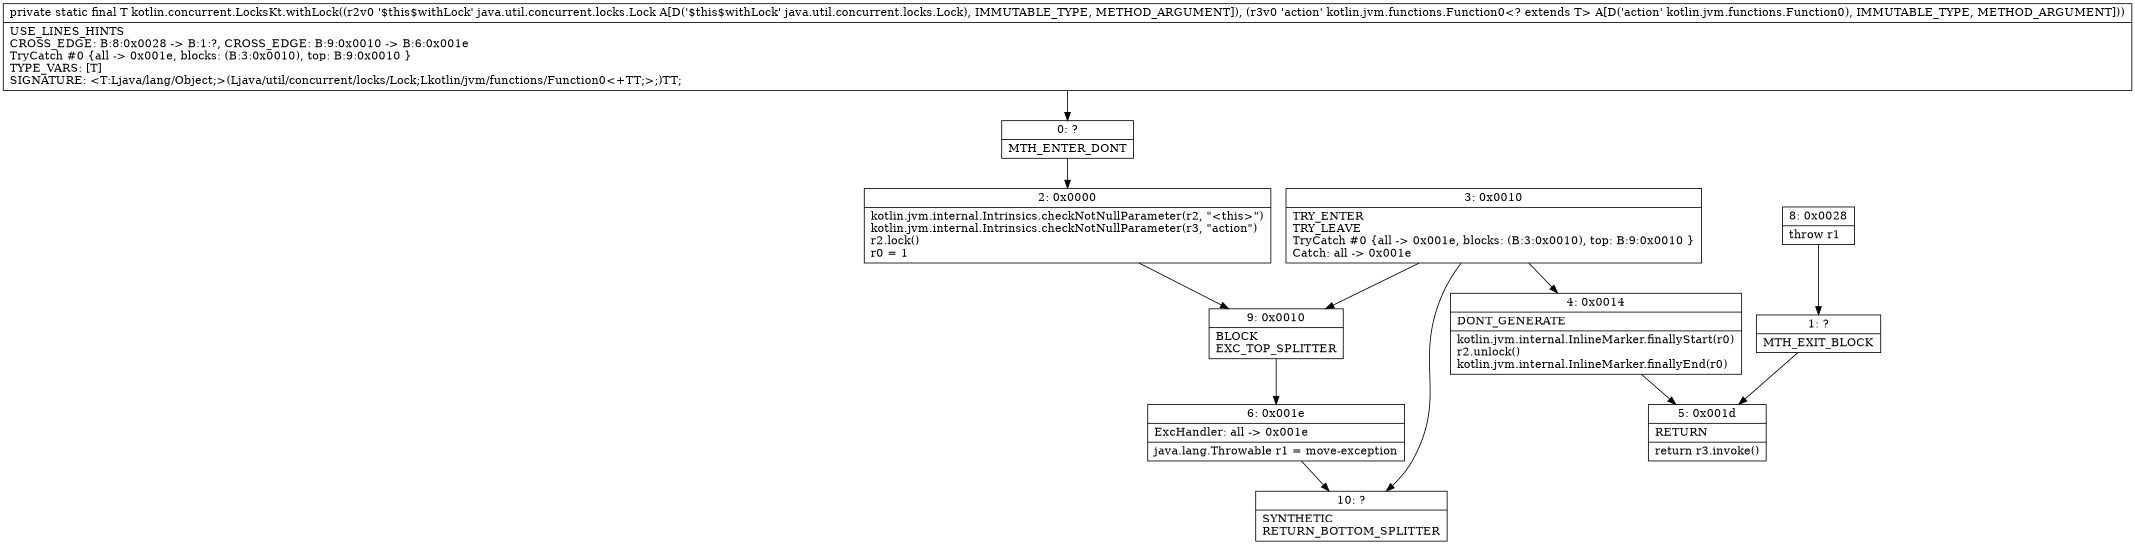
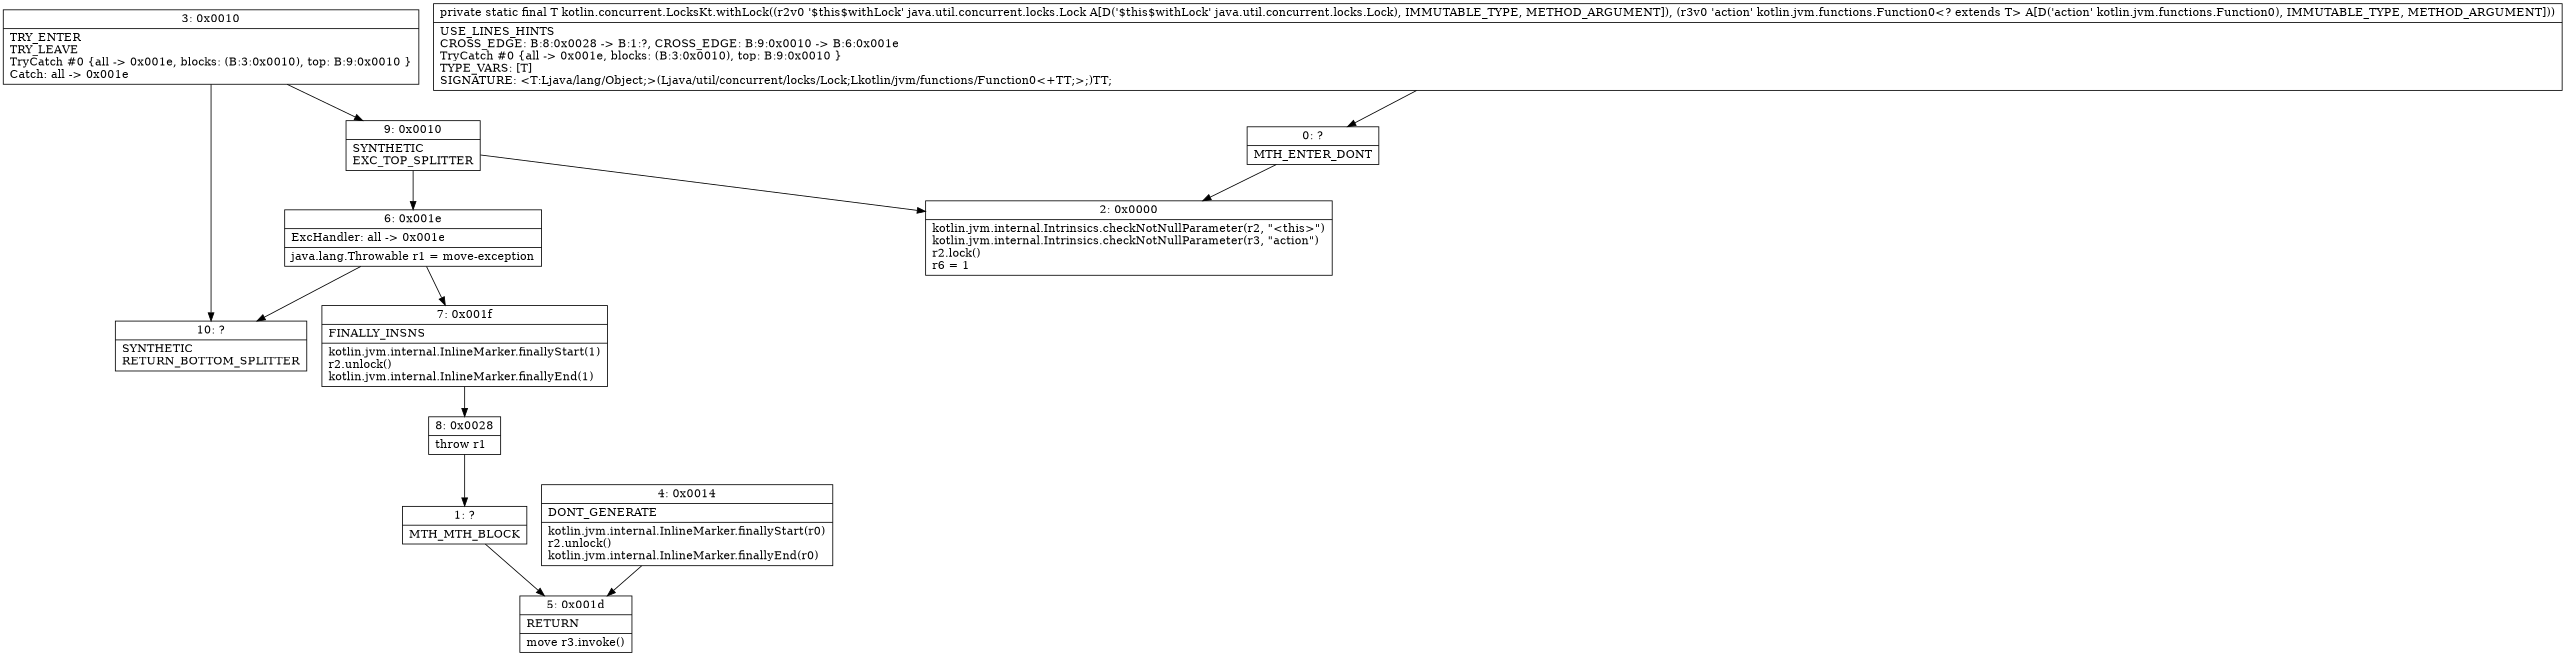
node "2: 0x0000": text "r0 = 1" -> "r6 = 1"
edge "3: 0x0010" -> "4: 0x0014": removed
edge "2: 0x0000" -> "9: 0x0010": reversed
node "9: 0x0010": text "BLOCK" -> "SYNTHETIC"
node "1: ?": text "MTH_EXIT_BLOCK" -> "MTH_MTH_BLOCK"
node "7: 0x001f": added
node "5: 0x001d": text "return r3.invoke()" -> "move r3.invoke()"
